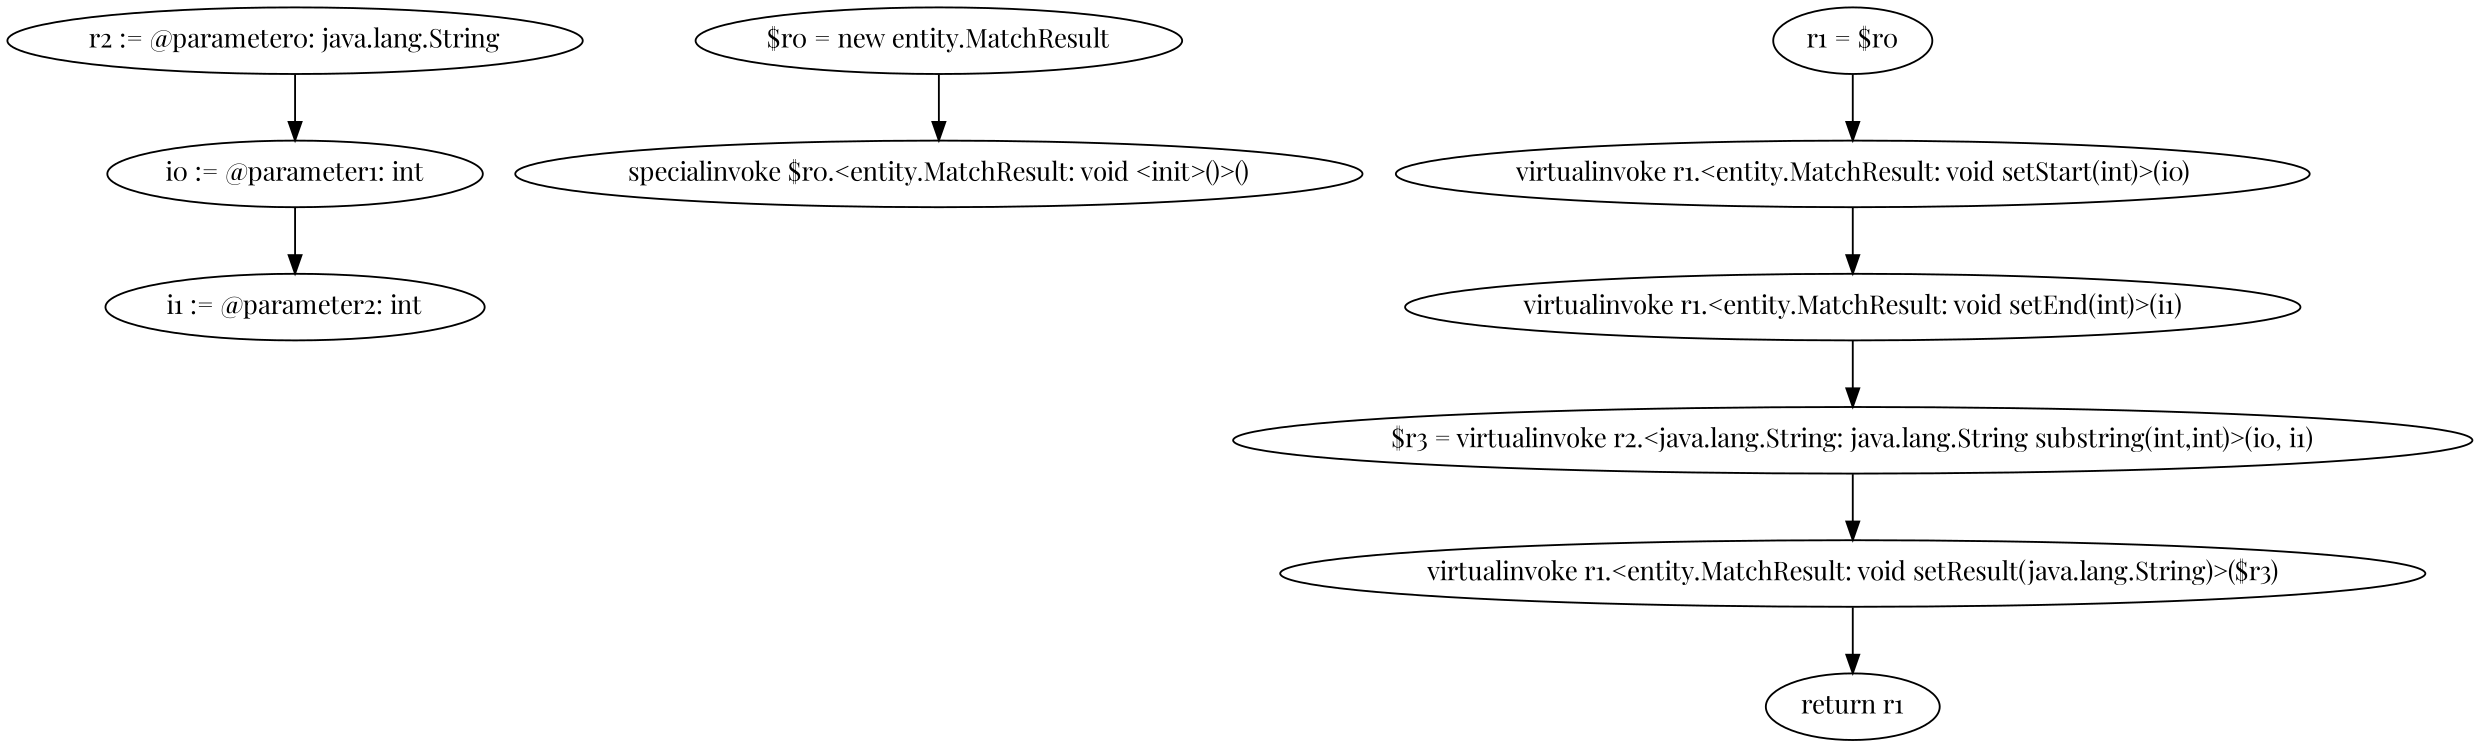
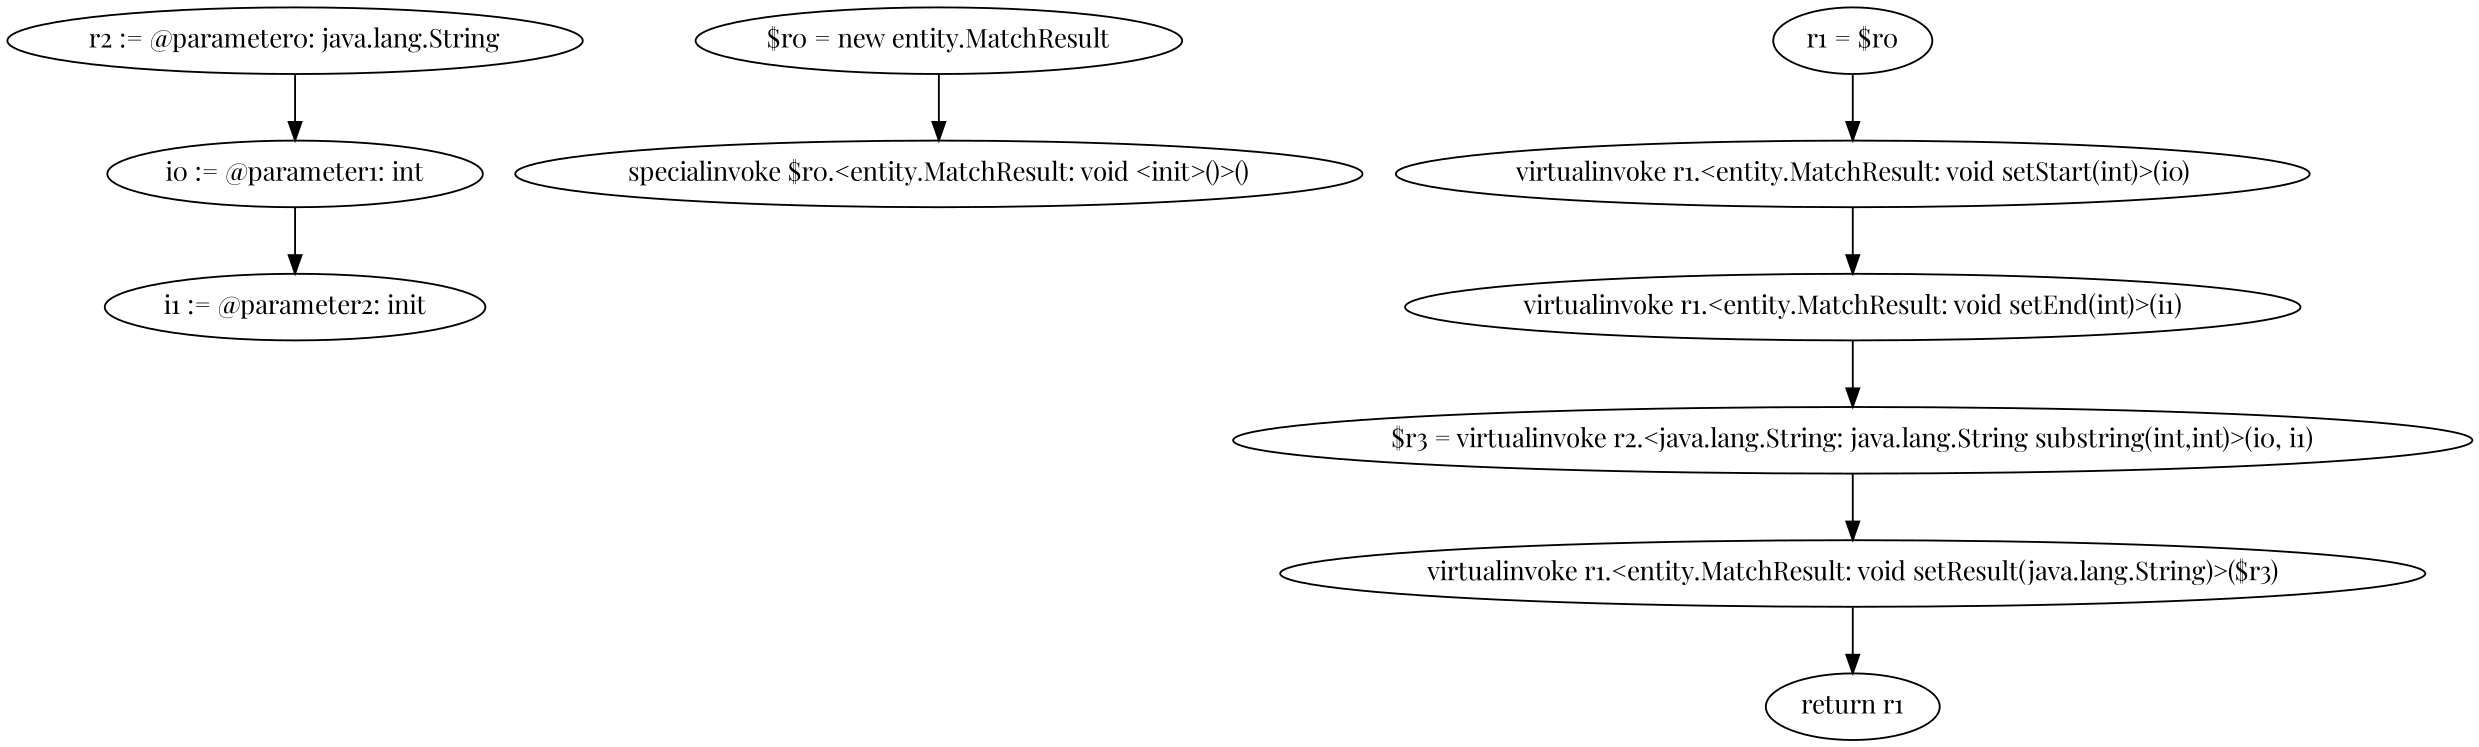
node "i1 := @parameter2: int": label "i1 := @parameter2: int" -> "i1 := @parameter2: init"
